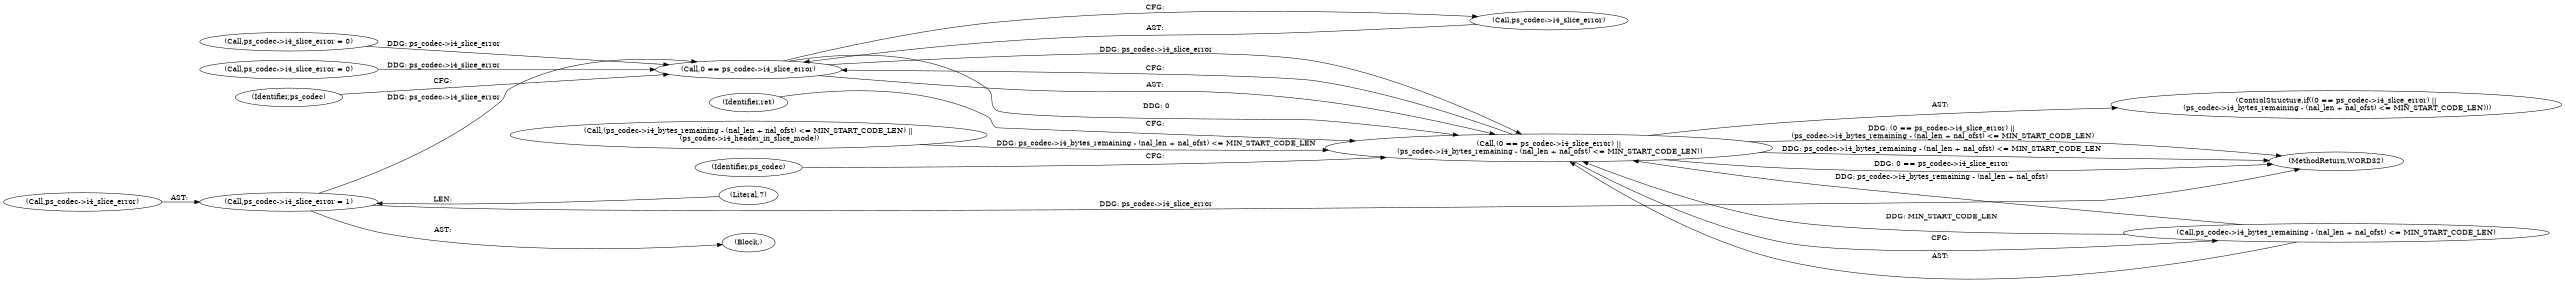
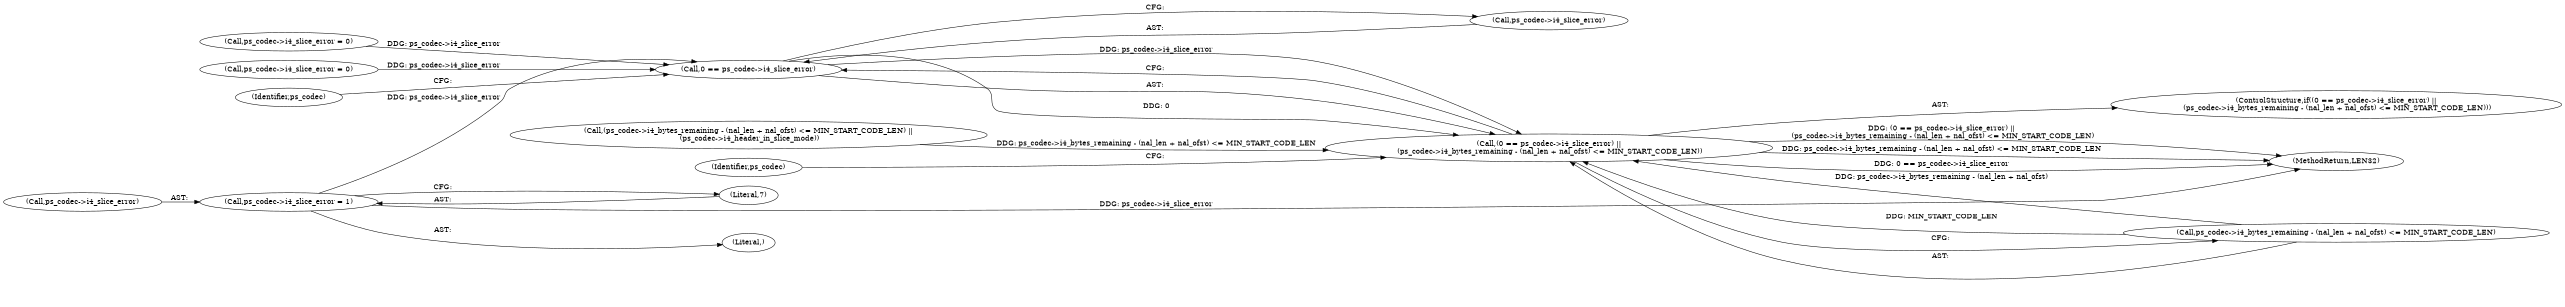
node "(Identifier,ret)": removed
node "(MethodReturn,WORD32)": label "(MethodReturn,WORD32)" -> "(MethodReturn,LEN32)"
edge "(Call,ps_codec->i4_slice_error = 1)" -> "(Literal,7)": added, label "CFG:"
edge "(Literal,7)" -> "(Call,ps_codec->i4_slice_error = 1)": label "LEN: " -> "AST: "
node "(Block,)": label "(Block,)" -> "(Literal,)"
